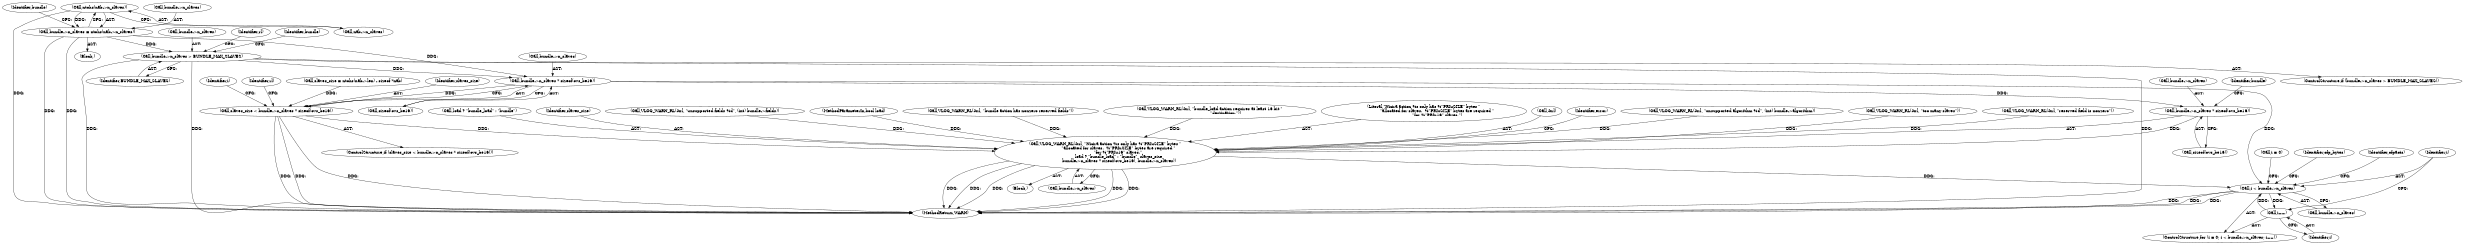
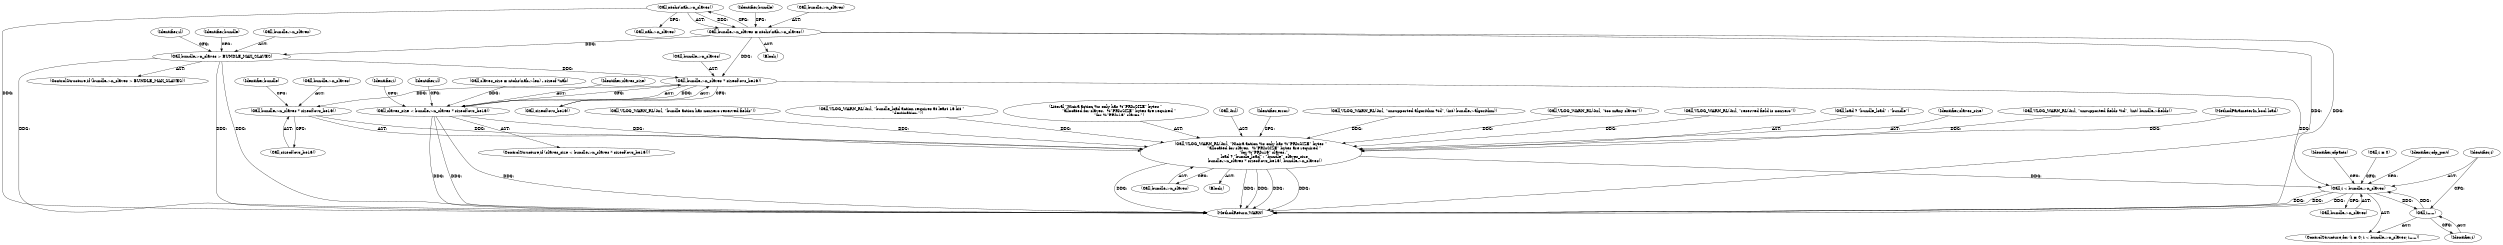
edge "(Call,nab->n_slaves)" -> "(Call,ntohs(nab->n_slaves))": removed, label "AST:"
node "(Identifier,BUNDLE_MAX_SLAVES)": removed
node "(Identifier,ofp_bytes)": label "(Identifier,ofp_bytes)" -> "(Identifier,ofp_port)"
